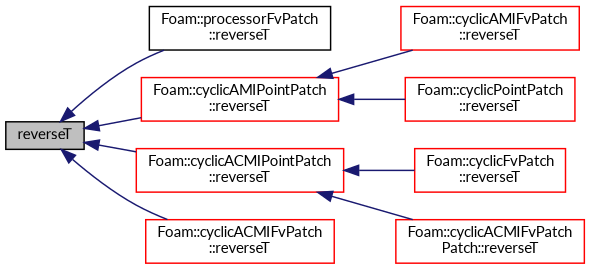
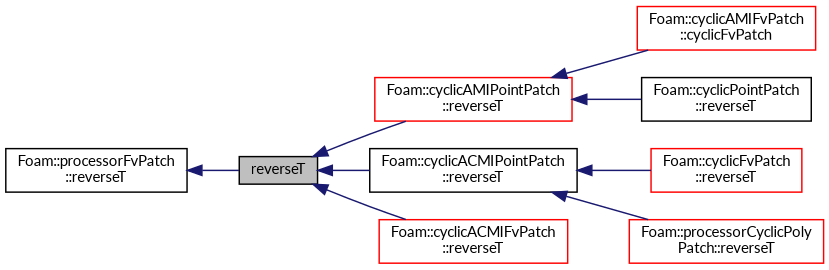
node "Foam::cyclicAMIFvPatch ::reverseT": label "Foam::cyclicAMIFvPatch ::reverseT" -> "Foam::cyclicAMIFvPatch ::cyclicFvPatch"
edge "Foam::processorFvPatch ::reverseT" -> "reverseT": reversed
node "Foam::cyclicPointPatch ::reverseT": color red -> black
node "Foam::cyclicACMIPointPatch ::reverseT": color red -> black
node "Foam::cyclicACMIFvPatch Patch::reverseT": label "Foam::cyclicACMIFvPatch Patch::reverseT" -> "Foam::processorCyclicPoly Patch::reverseT"
